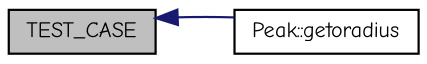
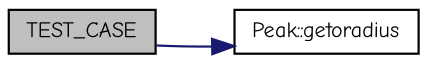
edge "Peak::getoradius" -> "TEST_CASE": reversed
